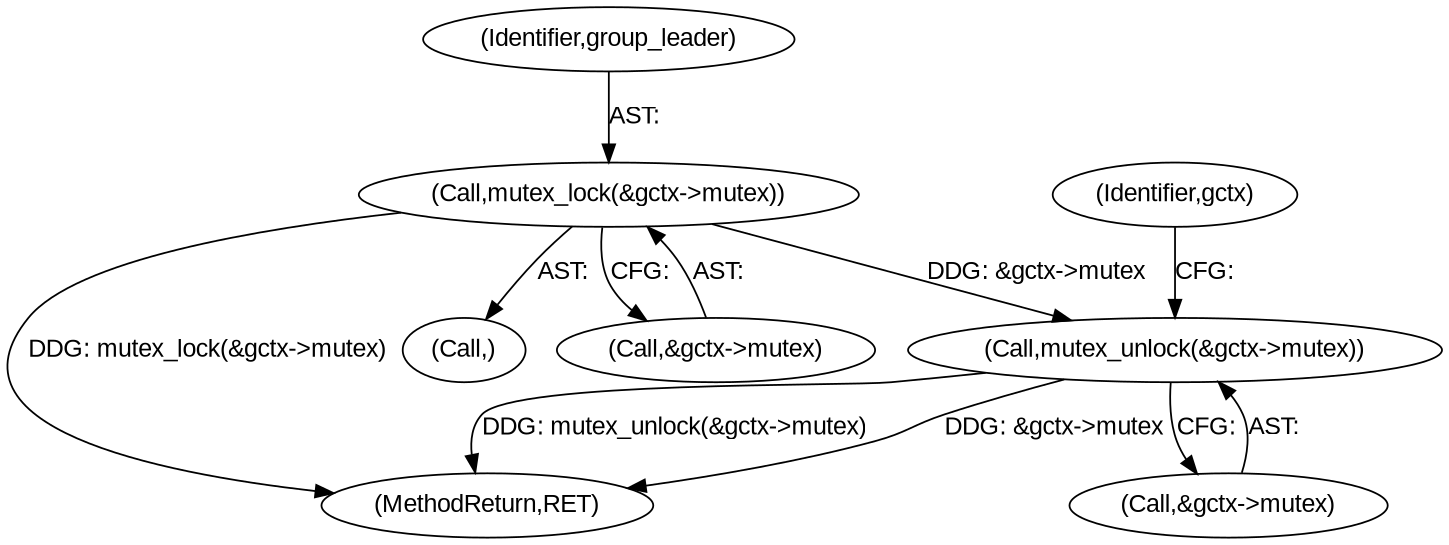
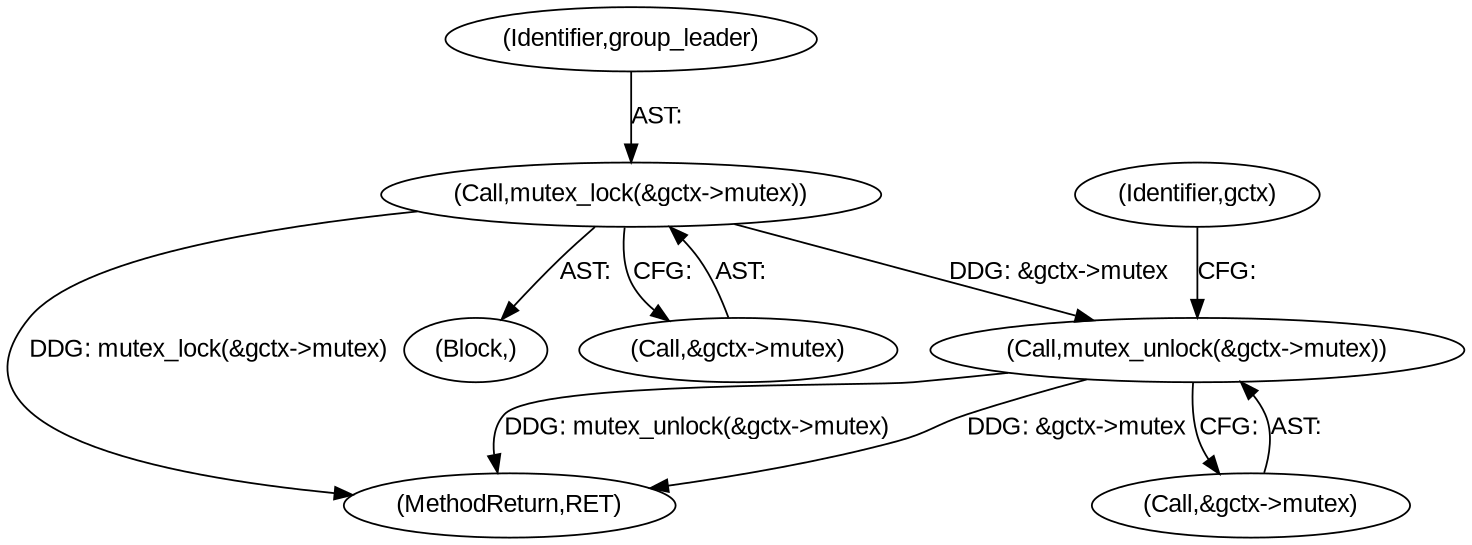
node "(Call,)": label "(Call,)" -> "(Block,)"
